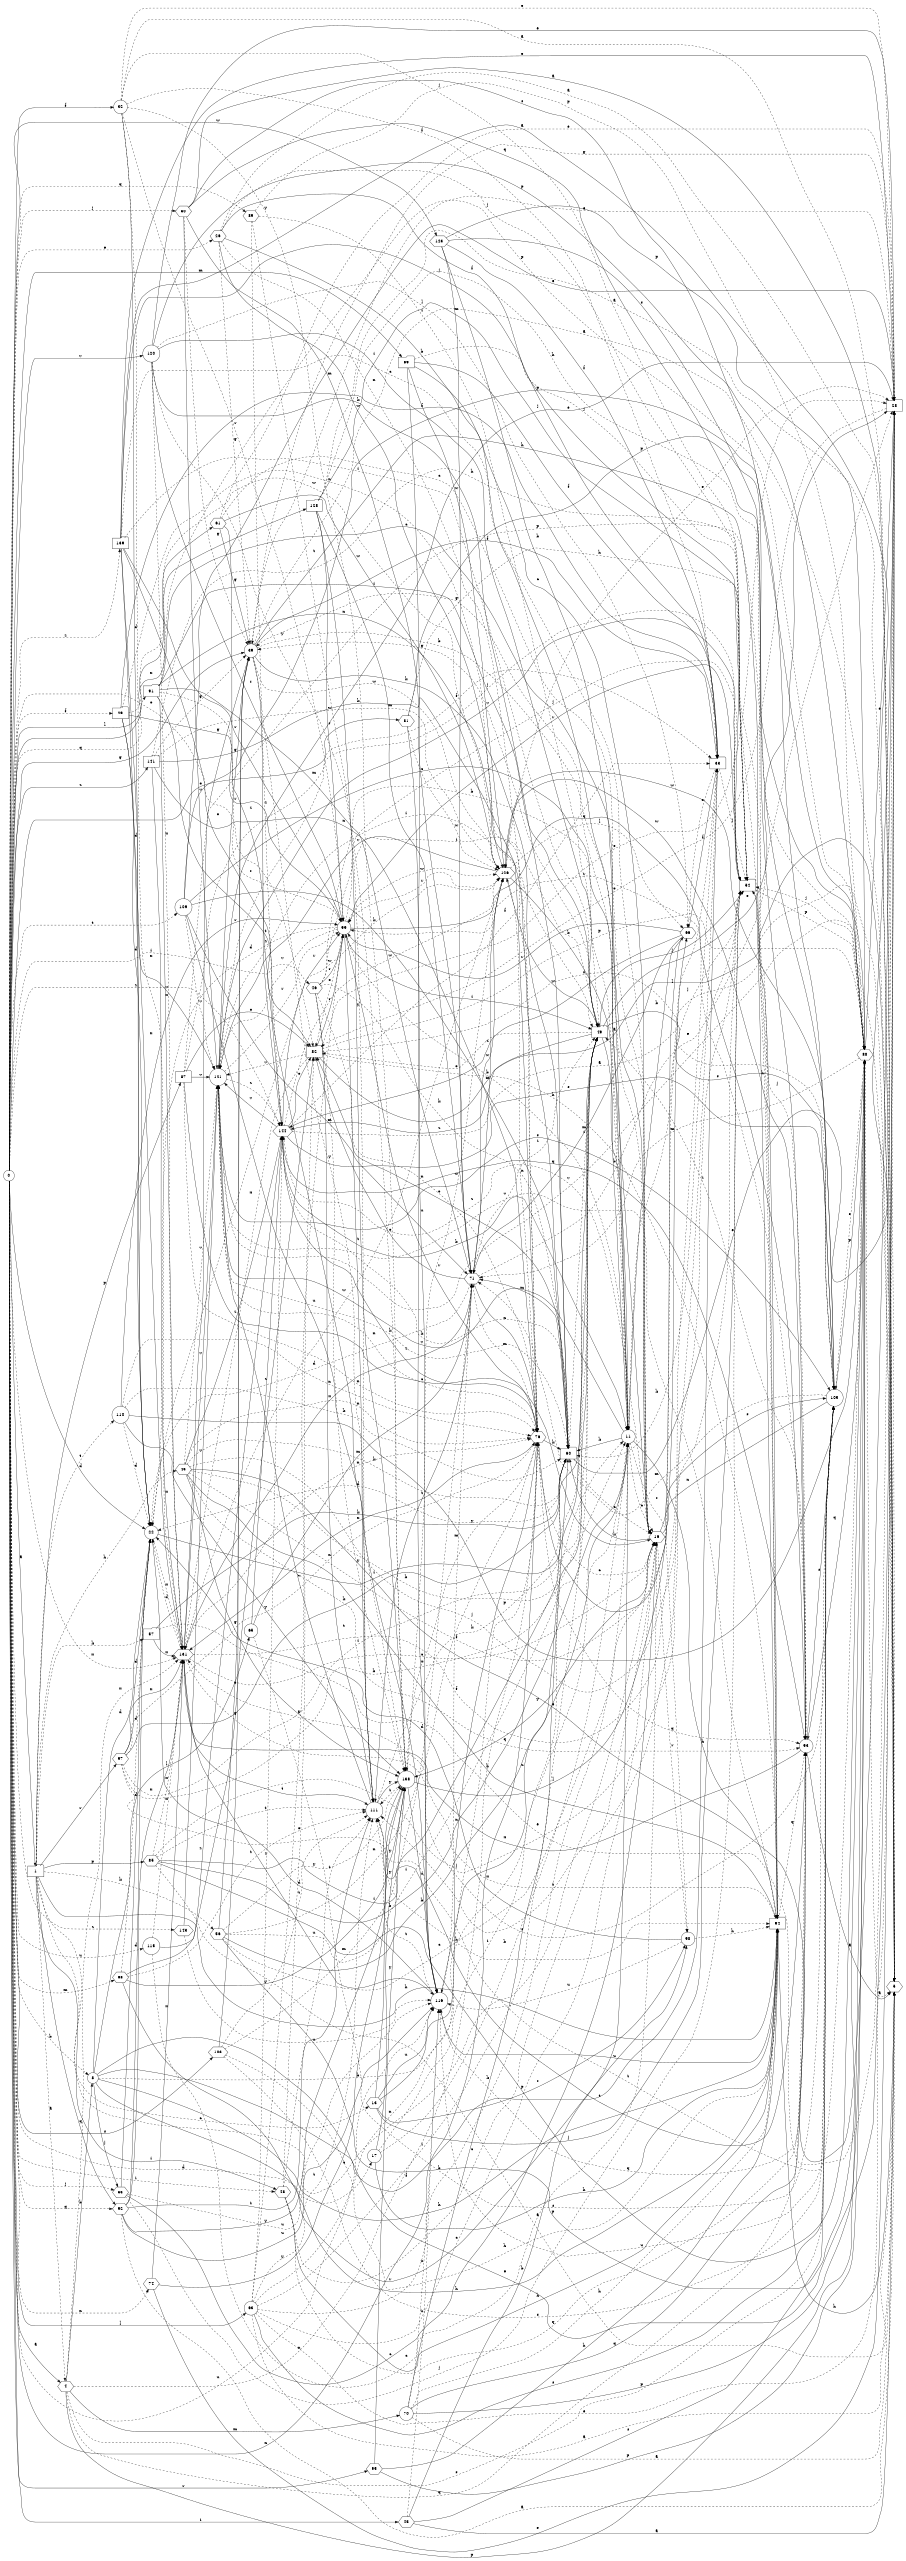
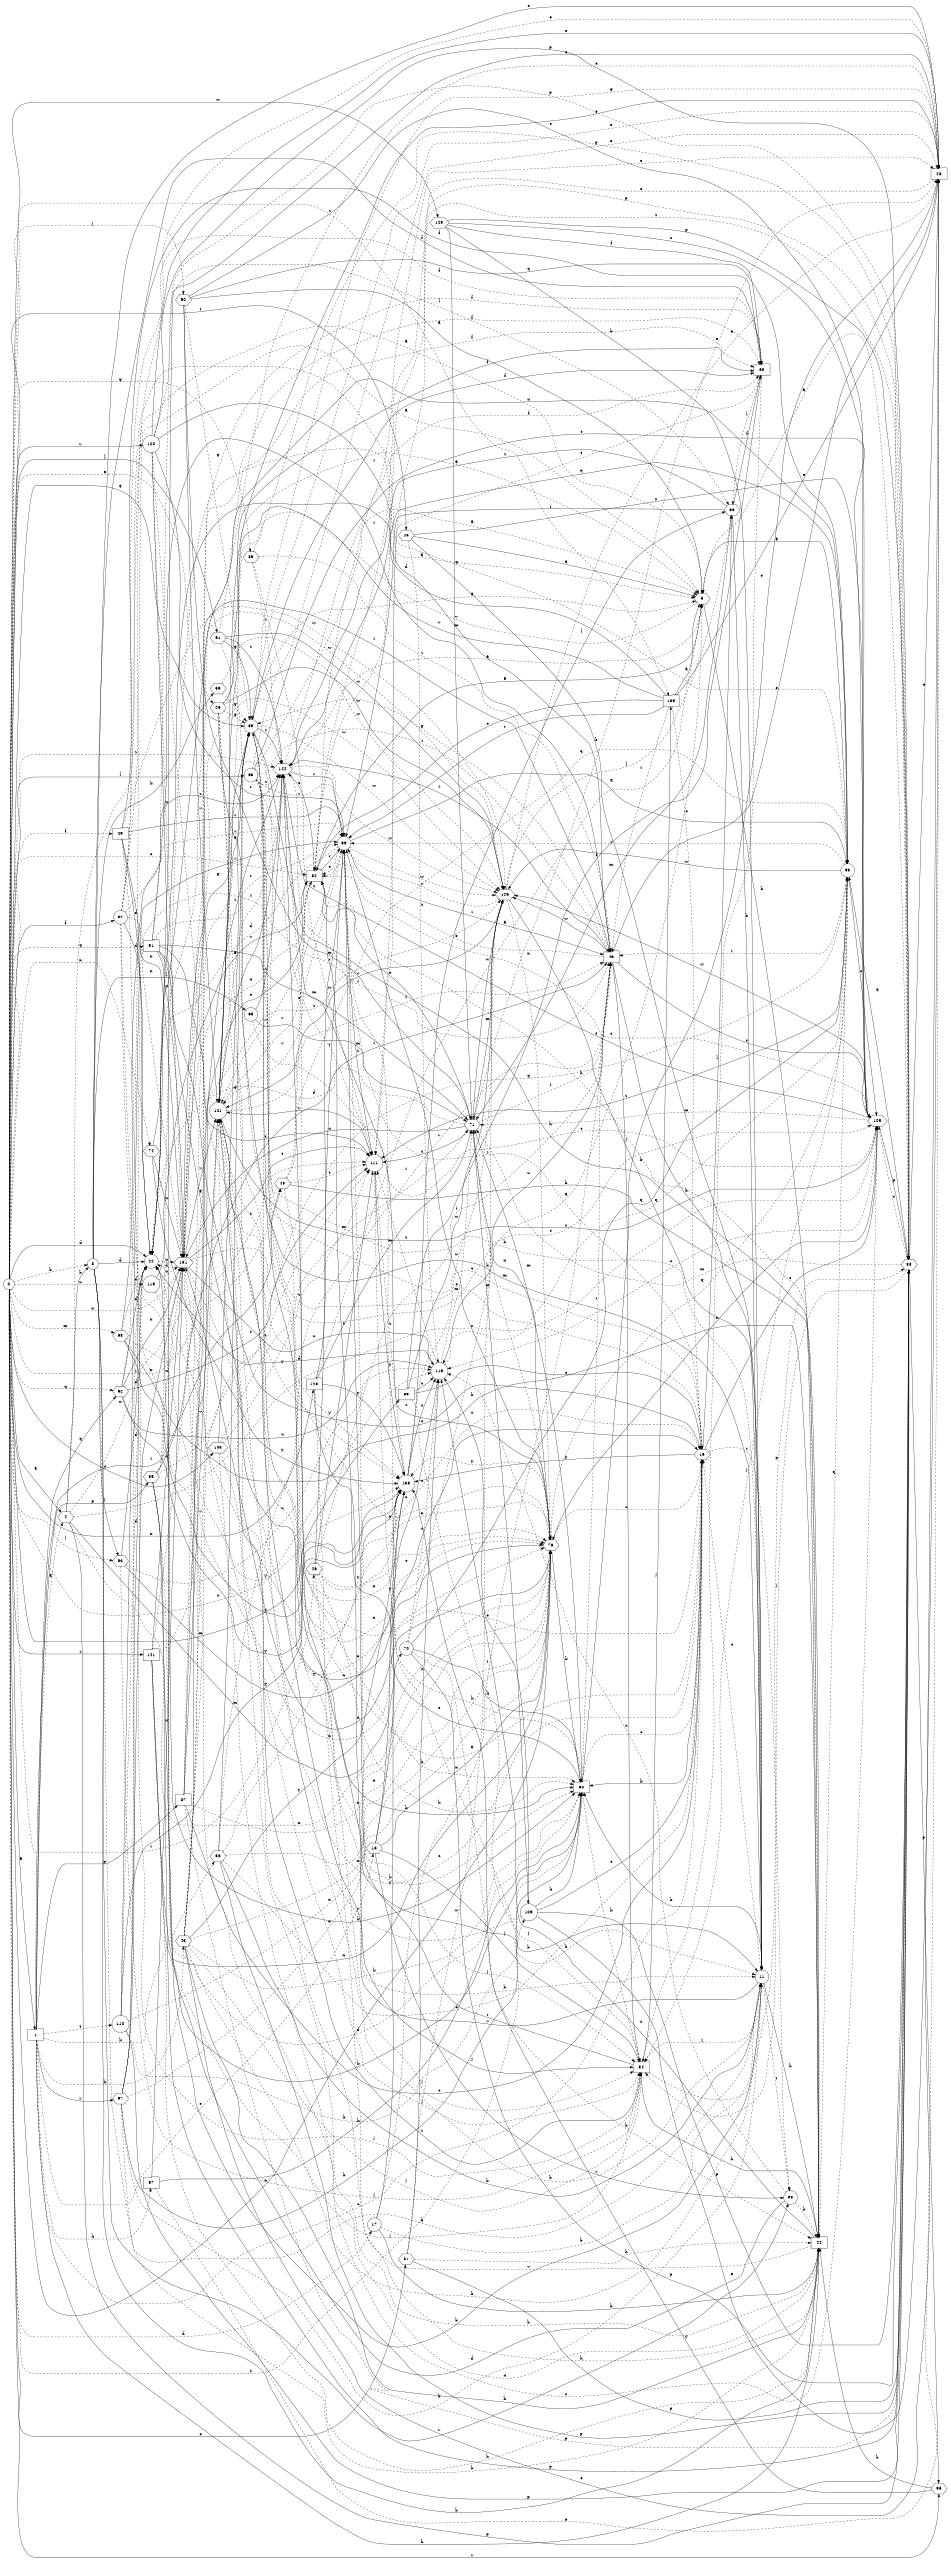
edge "139" -> "54": reversed
node "59": added
edge "33" -> "66": label "o" -> "l"
edge "144" -> "105": reversed
edge "109" -> "71": reversed
node "105": shape circle -> hexagon
node "94": label "94" -> "44"
node "143": removed
edge "95" -> "88": reversed
